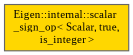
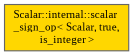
node "Eigen::internal::scalar _sign_op< Scalar, true, is_integer >": label "Eigen::internal::scalar _sign_op< Scalar, true, is_integer >" -> "Scalar::internal::scalar _sign_op< Scalar, true, is_integer >"
